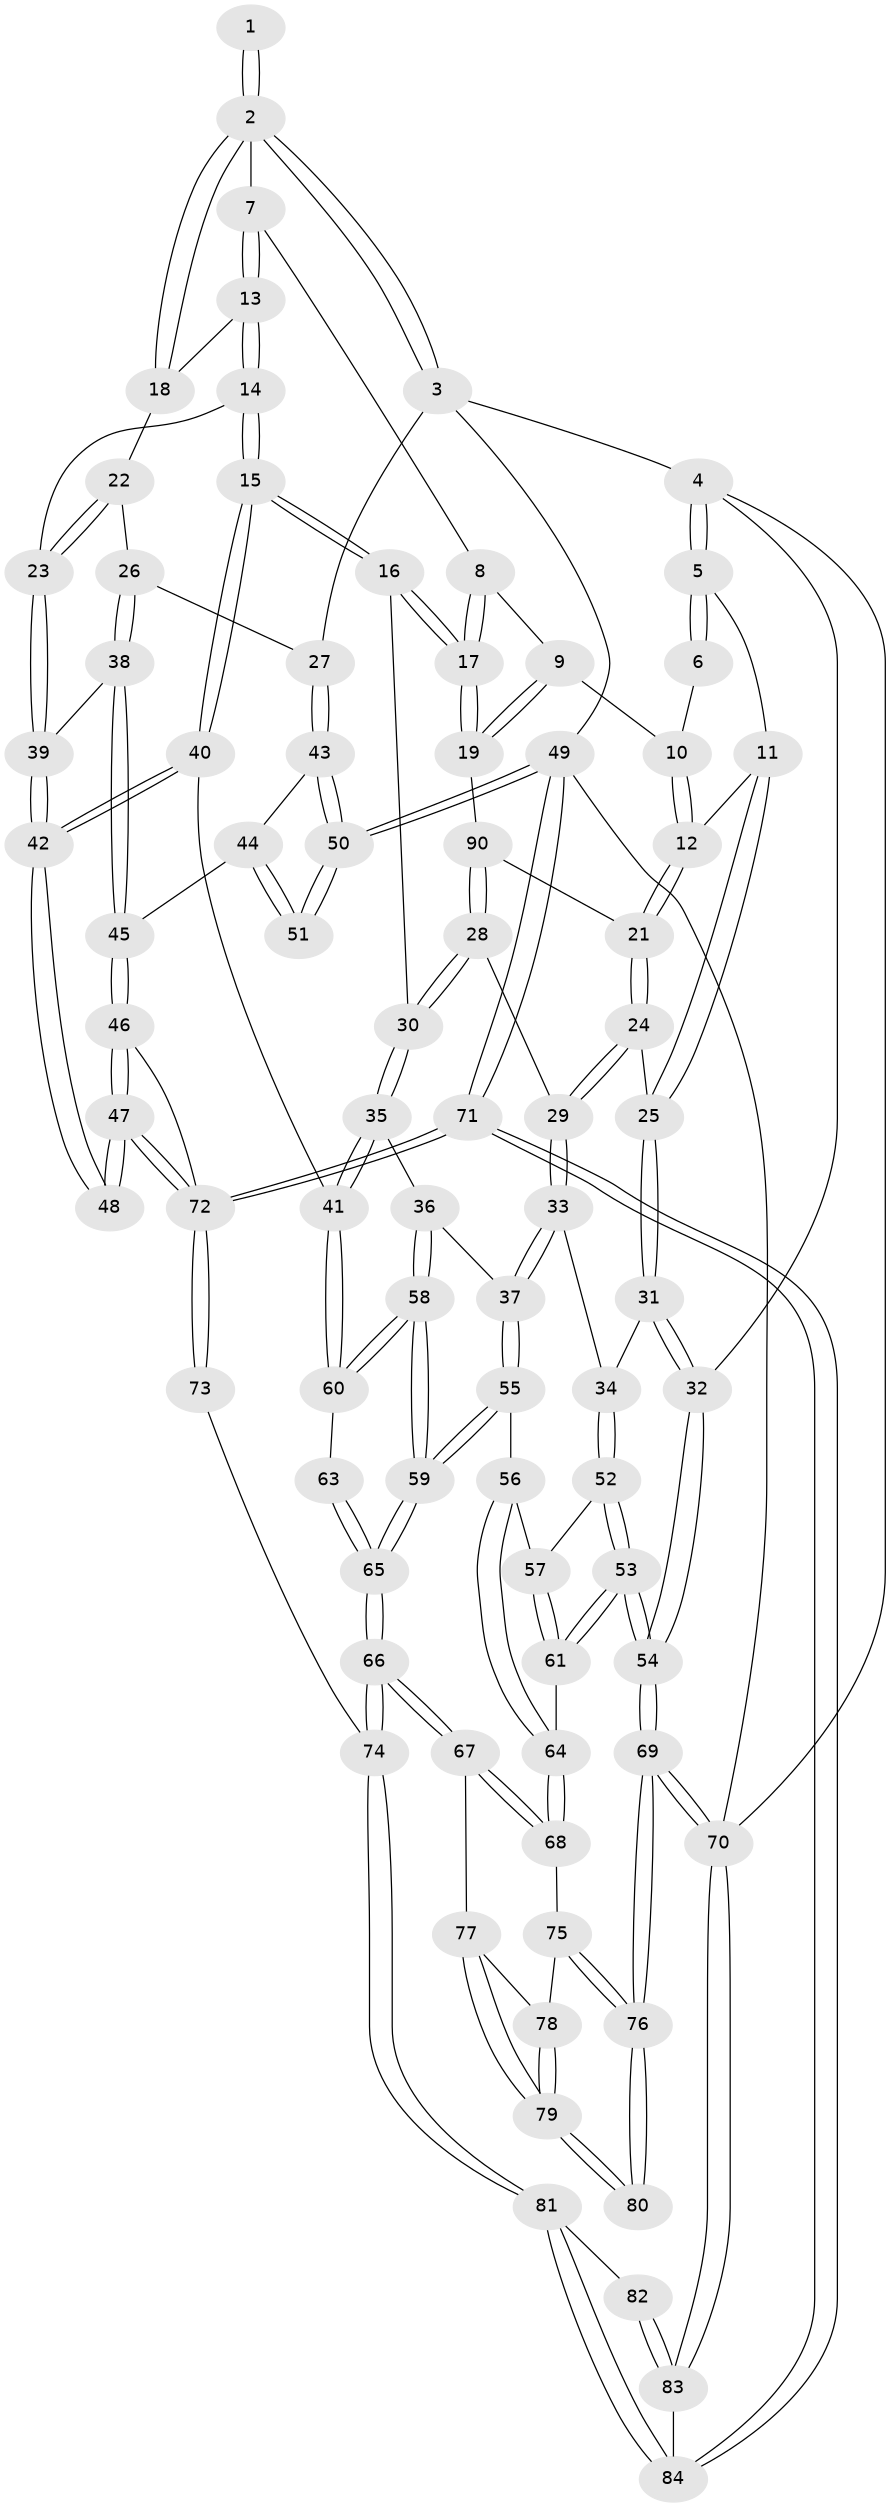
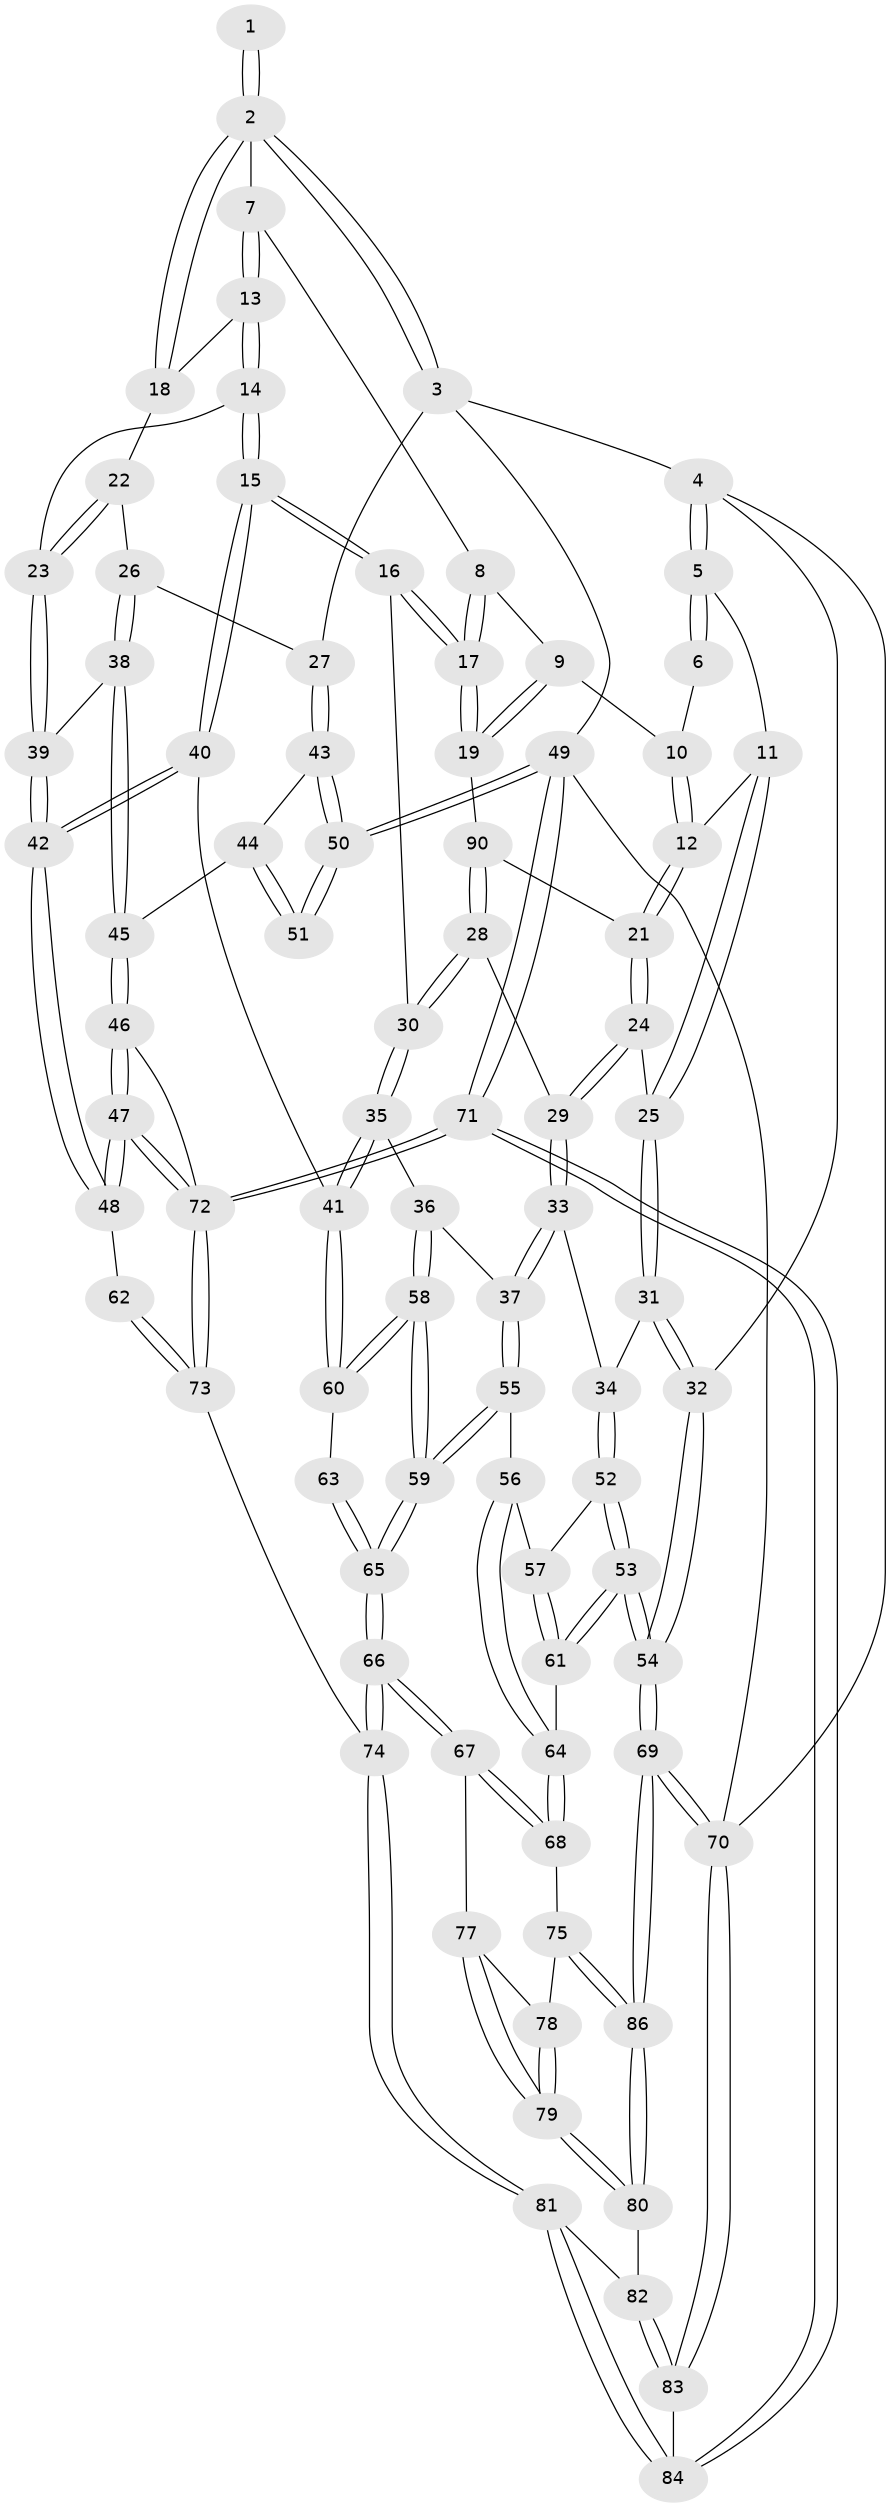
node "62": added
node "76": label "76" -> "86"
edge "80" -- "82": added
